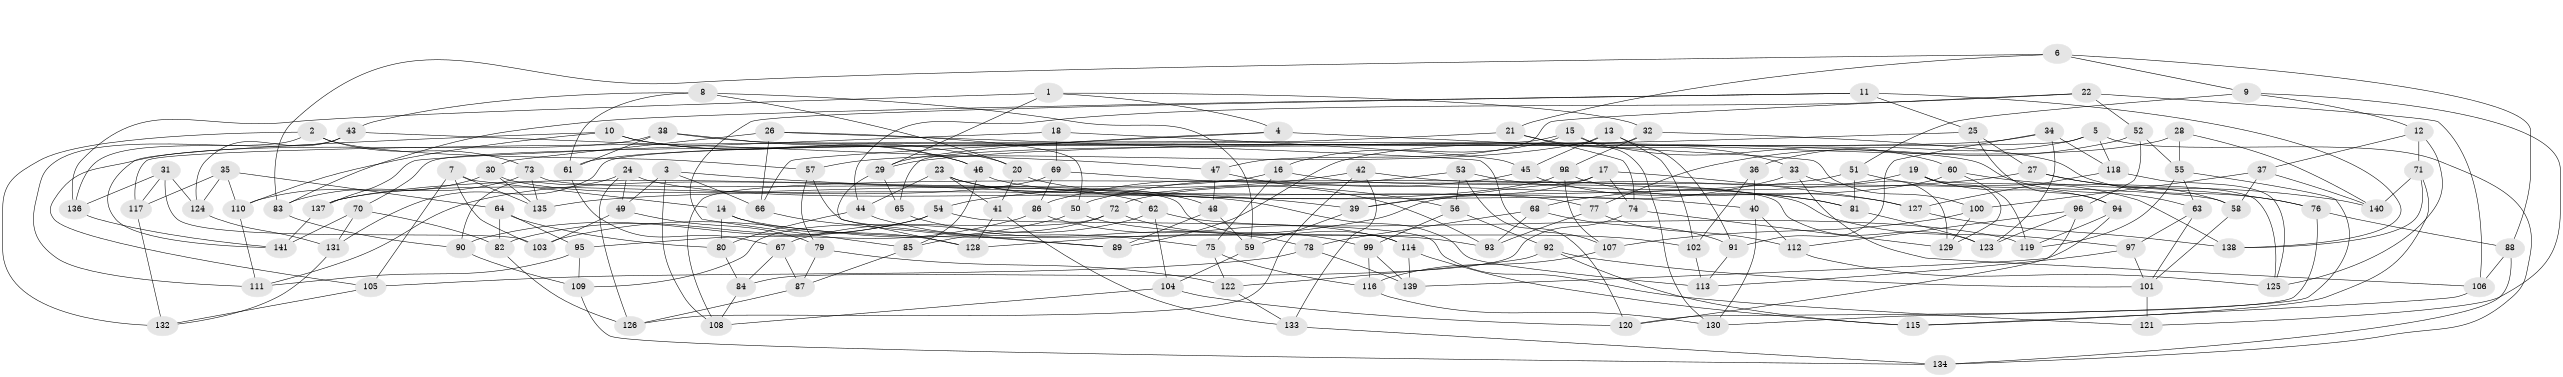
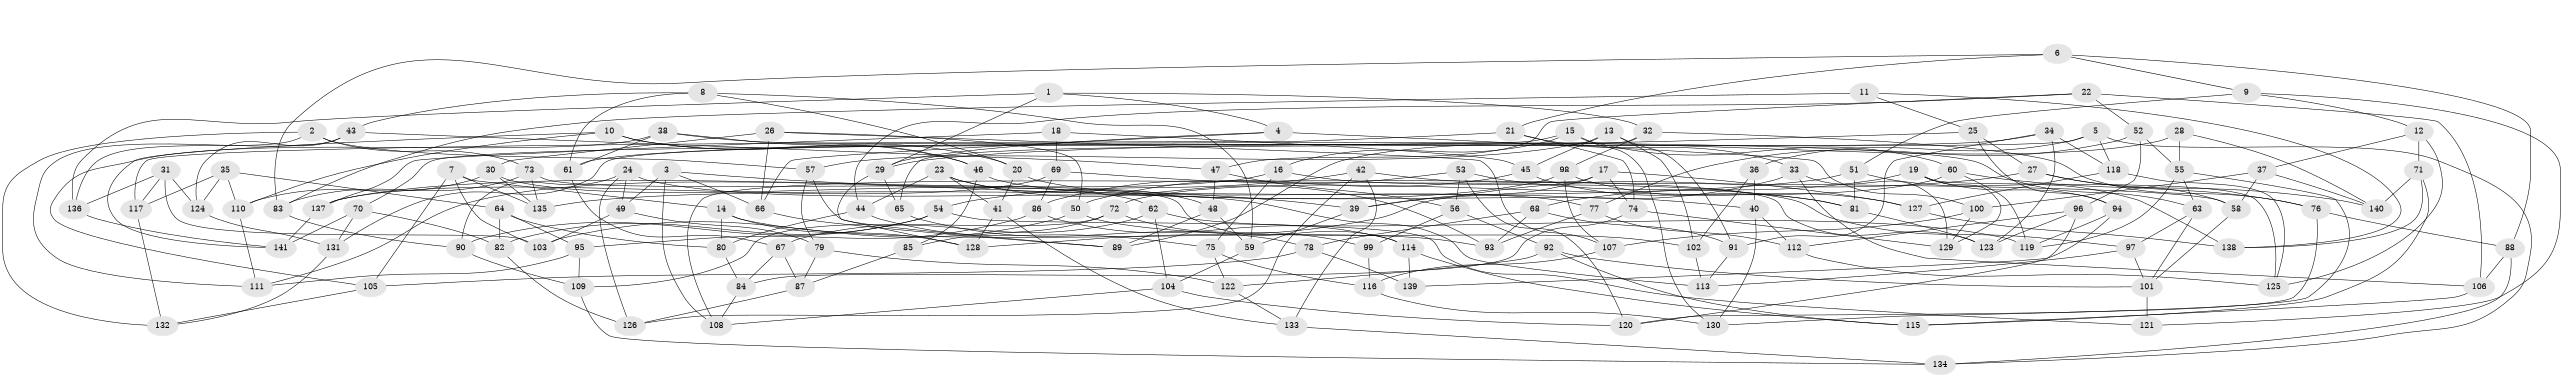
edge "11" -- "85": removed
edge "99" -- "139": removed
